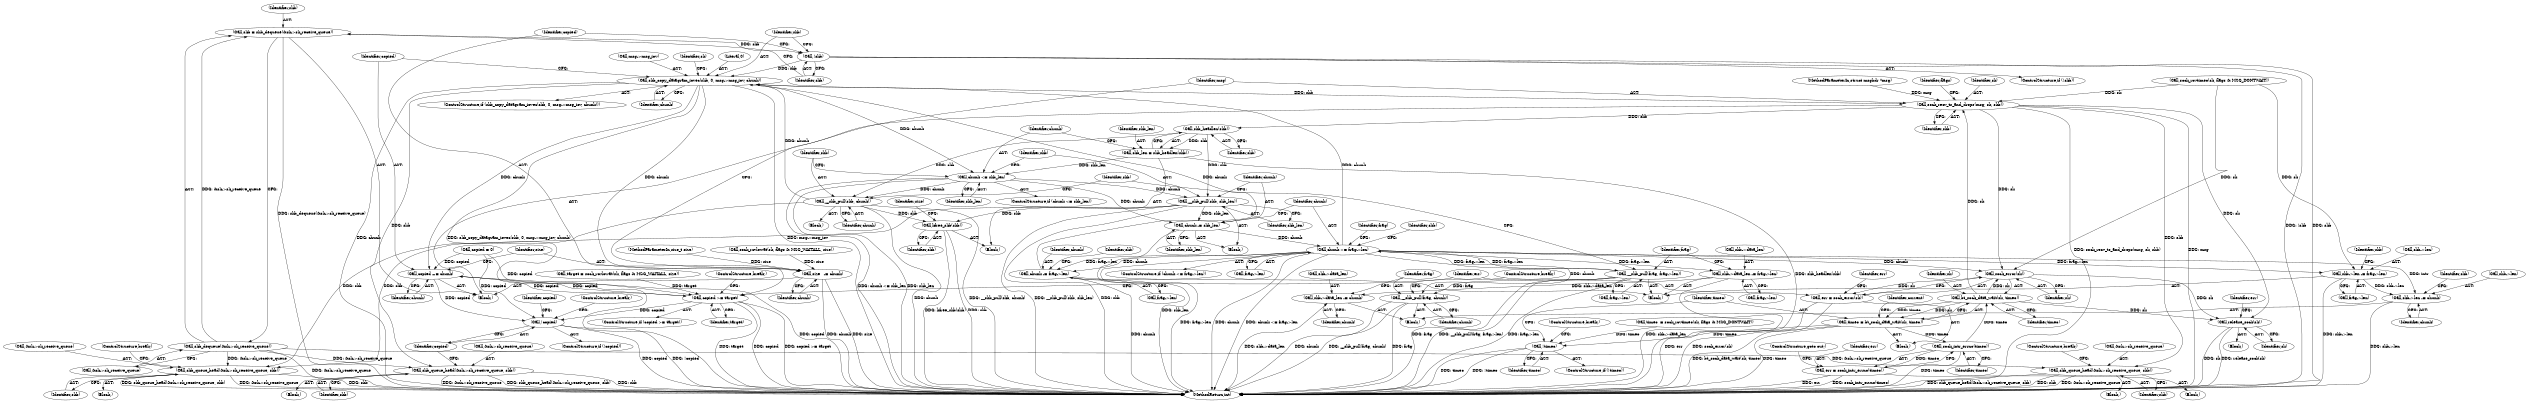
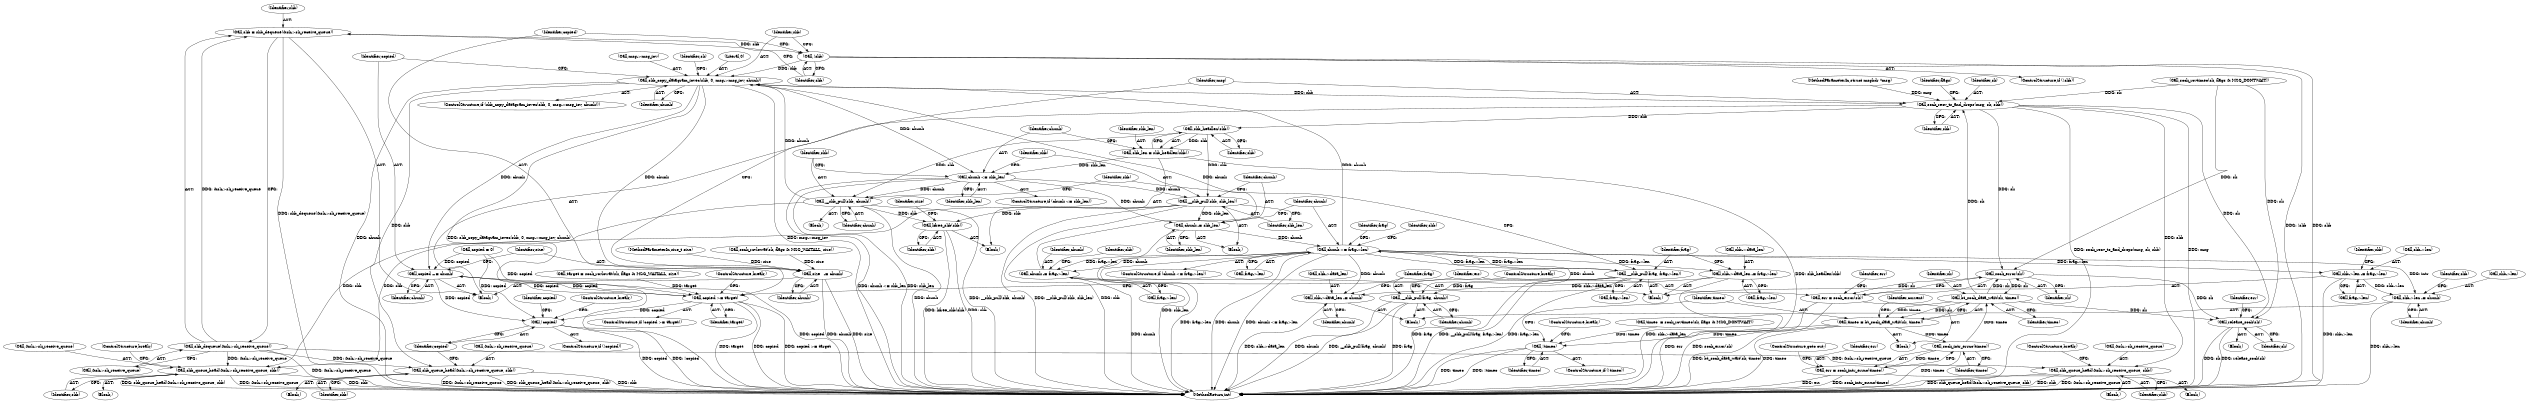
edge "(Call,sock_rcvtimeo(sk, flags & MSG_DONTWAIT))" -> "(Call,skb->len -= frag->len)": now "(Call,sock_rcvtimeo(sk, flags & MSG_DONTWAIT))" -> "(Call,release_sock(sk))"
edge "(Call,chunk <= frag->len)" -> "(Call,sock_error(sk))": now "(Call,chunk <= frag->len)" -> "(Call,skb->data_len -= chunk)"
edge "(Call,sock_error(sk))" -> "(Call,bt_sock_data_wait(sk, timeo))": label "AST: " -> "DDG: sk"
